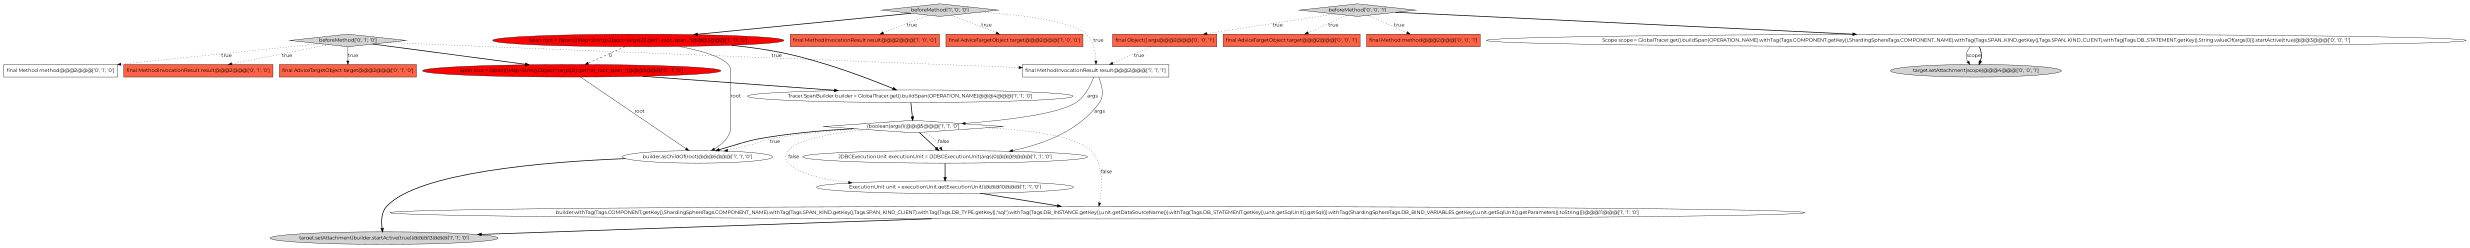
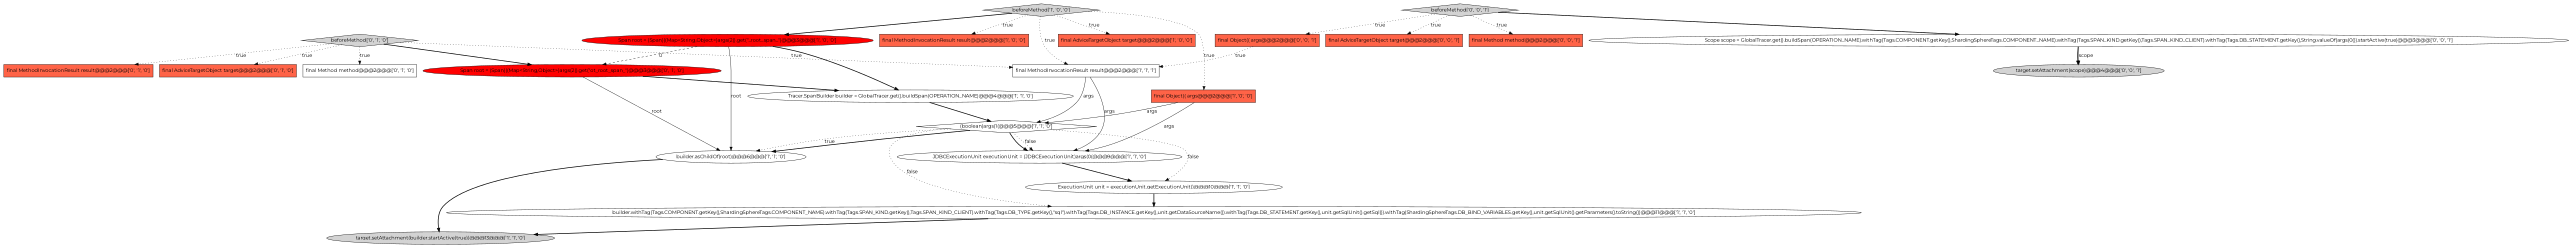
edge "beforeMethod['0', '1', '0']" -> "final AdviceTargetObject target@@@2@@@['0', '1', '0']": style solid -> dotted
node "final Object(( args@@@2@@@['1', '0', '0']": added
